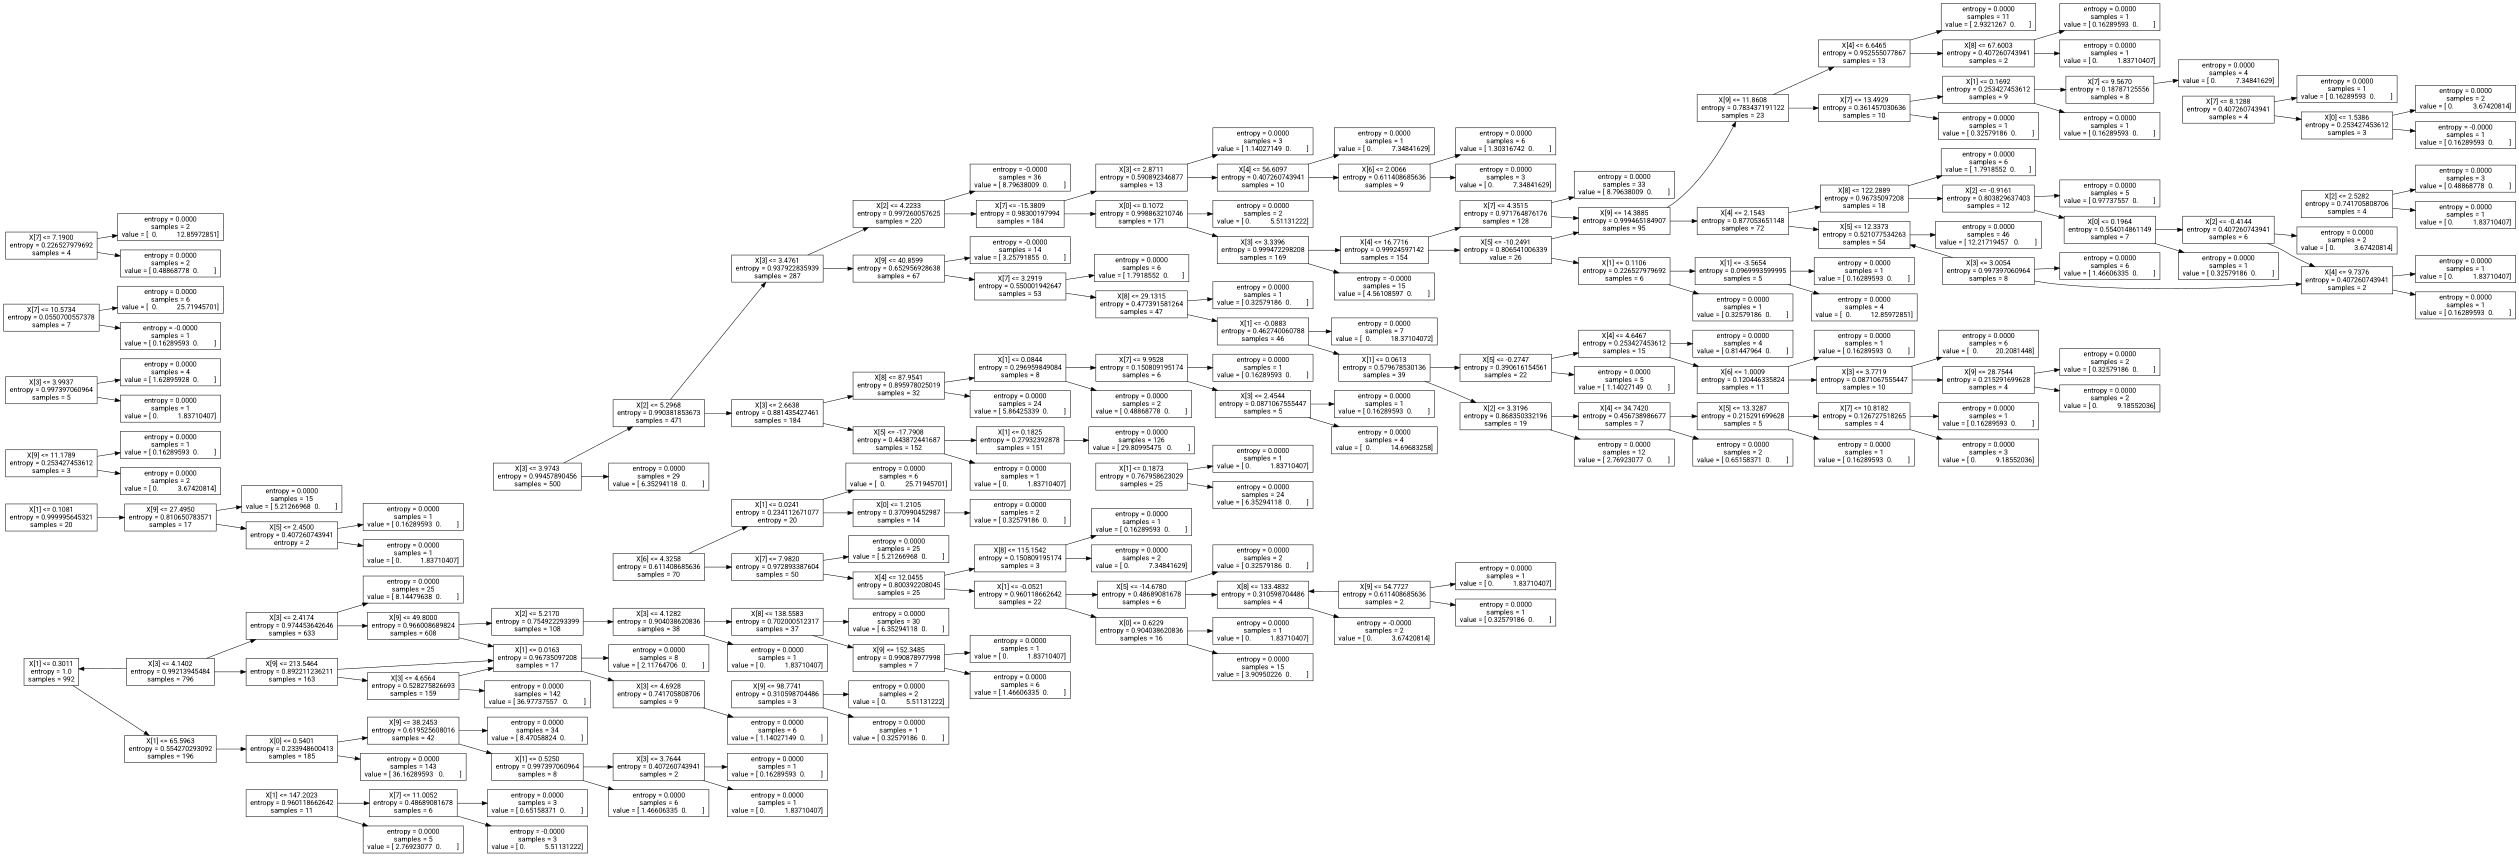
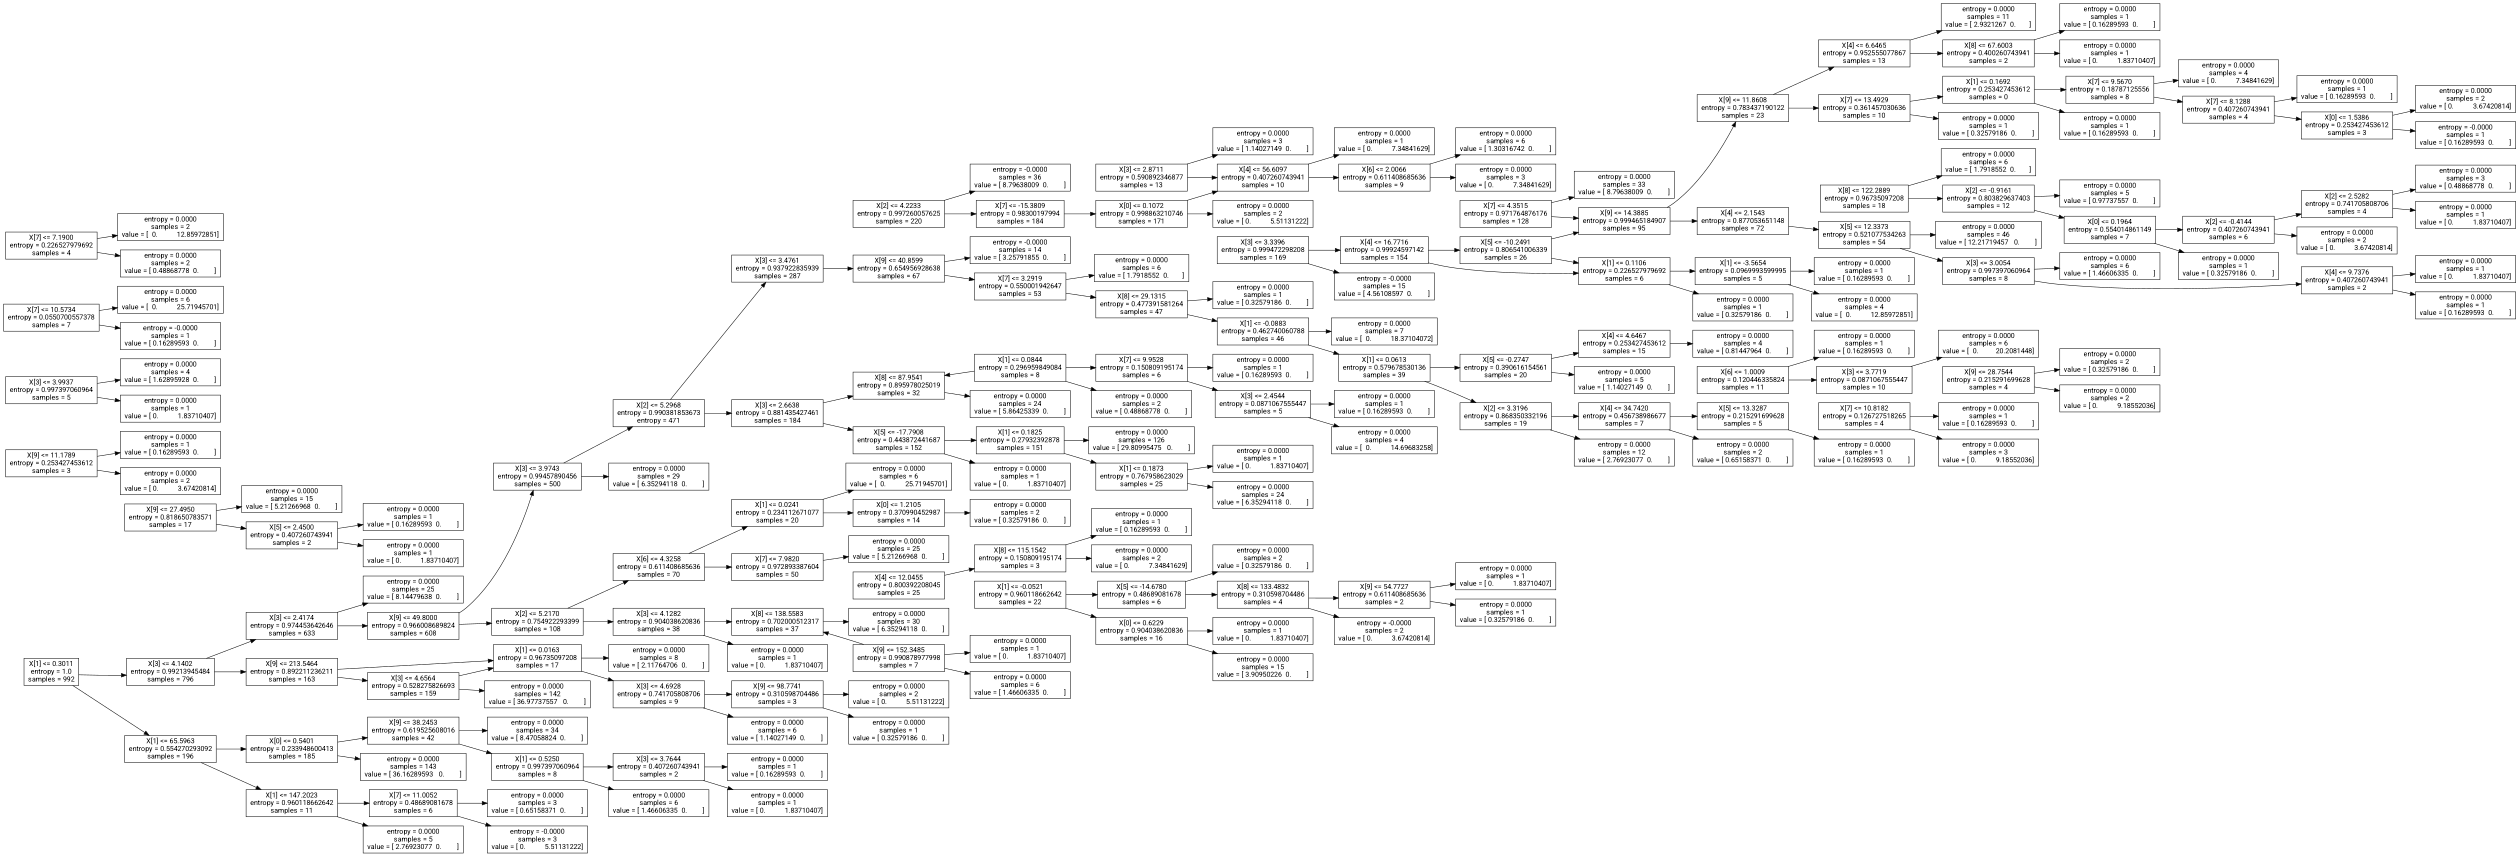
node "X[8] <= 67.6003 entropy = 0.407260743941 samples = 2": label "X[8] <= 67.6003 entropy = 0.407260743941 samples = 2" -> "X[8] <= 67.6003 entropy = 0.400260743941 samples = 2"
node "X[1] <= 0.1692 entropy = 0.253427453612 samples = 9": label "X[1] <= 0.1692 entropy = 0.253427453612 samples = 9" -> "X[1] <= 0.1692 entropy = 0.253427453612 samples = 0"
edge "X[7] <= 9.5670 entropy = 0.18787125556 samples = 8" -> "X[7] <= 8.1288 entropy = 0.407260743941 samples = 4": added
node "X[9] <= 11.8608 entropy = 0.783437191122 samples = 23": label "X[9] <= 11.8608 entropy = 0.783437191122 samples = 23" -> "X[9] <= 11.8608 entropy = 0.783437190122 samples = 23"
edge "X[7] <= -15.3809 entropy = 0.98300197994 samples = 184" -> "X[3] <= 2.8711 entropy = 0.590892346877 samples = 13": removed
edge "X[4] <= 2.1543 entropy = 0.877053651148 samples = 72" -> "X[8] <= 122.2889 entropy = 0.96735097208 samples = 18": removed
edge "X[0] <= 0.1072 entropy = 0.998863210746 samples = 171" -> "X[3] <= 3.3396 entropy = 0.999472298208 samples = 169": now "X[0] <= 0.1072 entropy = 0.998863210746 samples = 171" -> "X[4] <= 56.6097 entropy = 0.407260743941 samples = 10"
edge "X[4] <= 16.7716 entropy = 0.99924597142 samples = 154" -> "X[7] <= 4.3515 entropy = 0.971764876176 samples = 128": now "X[4] <= 16.7716 entropy = 0.99924597142 samples = 154" -> "X[1] <= 0.1106 entropy = 0.226527979692 samples = 6"
edge "X[3] <= 3.4761 entropy = 0.937922835939 samples = 287" -> "X[2] <= 4.2233 entropy = 0.997260057625 samples = 220": removed
node "X[5] <= -10.2491 entropy = 0.806541006339 value = 26": label "X[5] <= -10.2491 entropy = 0.806541006339 value = 26" -> "X[5] <= -10.2491 entropy = 0.806541006339 samples = 26"
edge "X[3] <= 3.0054 entropy = 0.997397060964 samples = 8" -> "X[5] <= 12.3373 entropy = 0.521077534263 samples = 54": reversed
edge "X[2] <= -0.4144 entropy = 0.407260743941 samples = 6" -> "X[4] <= 9.7376 entropy = 0.407260743941 samples = 2": now "X[2] <= -0.4144 entropy = 0.407260743941 samples = 6" -> "X[2] <= 2.5282 entropy = 0.741705808706 samples = 4"
node "X[9] <= 40.8599 entropy = 0.652956928638 samples = 67": label "X[9] <= 40.8599 entropy = 0.652956928638 samples = 67" -> "X[9] <= 40.8599 entropy = 0.654956928638 samples = 67"
edge "X[4] <= 4.6467 entropy = 0.253427453612 samples = 15" -> "X[6] <= 1.0009 entropy = 0.120446335824 samples = 11": removed
node "X[5] <= -0.2747 entropy = 0.390616154561 samples = 22": label "X[5] <= -0.2747 entropy = 0.390616154561 samples = 22" -> "X[5] <= -0.2747 entropy = 0.390616154561 samples = 20"
edge "X[3] <= 3.7719 entropy = 0.0871067555447 samples = 10" -> "X[9] <= 28.7544 entropy = 0.215291699628 samples = 4": removed
edge "X[8] <= 87.9541 entropy = 0.895978025019 samples = 32" -> "X[1] <= 0.0844 entropy = 0.296959849084 samples = 8": reversed
node "X[2] <= 5.2968 entropy = 0.990381853673 samples = 471": label "X[2] <= 5.2968 entropy = 0.990381853673 samples = 471" -> "X[2] <= 5.2968 entropy = 0.990381853673 entropy = 471"
edge "X[5] <= 13.3287 entropy = 0.215291699628 samples = 5" -> "X[7] <= 10.8182 entropy = 0.126727518265 samples = 4": removed
edge "X[1] <= 0.1825 entropy = 0.27932392878 samples = 151" -> "X[1] <= 0.1873 entropy = 0.767958623029 samples = 25": added
node "X[1] <= 0.0241 entropy = 0.234112671077 entropy = 20": label "X[1] <= 0.0241 entropy = 0.234112671077 entropy = 20" -> "X[1] <= 0.0241 entropy = 0.234112671077 samples = 20"
node "X[1] <= 0.1081 entropy = 0.999995645321 samples = 20": removed
node "X[9] <= 27.4950 entropy = 0.810650783571 samples = 17": label "X[9] <= 27.4950 entropy = 0.810650783571 samples = 17" -> "X[9] <= 27.4950 entropy = 0.818650783571 samples = 17"
node "X[5] <= 2.4500 entropy = 0.407260743941 entropy = 2": label "X[5] <= 2.4500 entropy = 0.407260743941 entropy = 2" -> "X[5] <= 2.4500 entropy = 0.407260743941 samples = 2"
edge "X[7] <= 7.9820 entropy = 0.972893387604 samples = 50" -> "X[4] <= 12.0455 entropy = 0.800392208045 samples = 25": removed
edge "X[4] <= 12.0455 entropy = 0.800392208045 samples = 25" -> "X[1] <= -0.0521 entropy = 0.960118662642 samples = 22": removed
edge "X[9] <= 54.7727 entropy = 0.611408685636 samples = 2" -> "X[8] <= 133.4832 entropy = 0.310598704486 samples = 4": reversed
edge "X[2] <= 5.2170 entropy = 0.754922293399 samples = 108" -> "X[6] <= 4.3258 entropy = 0.611408685636 samples = 70": added
edge "X[8] <= 138.5583 entropy = 0.702000512317 samples = 37" -> "X[9] <= 152.3485 entropy = 0.990878977998 samples = 7": reversed
edge "X[9] <= 49.8000 entropy = 0.966008689824 samples = 608" -> "X[1] <= 0.0163 entropy = 0.96735097208 samples = 17": now "X[9] <= 49.8000 entropy = 0.966008689824 samples = 608" -> "X[3] <= 3.9743 entropy = 0.99457890456 samples = 500"
edge "X[3] <= 4.1402 entropy = 0.99213945484 samples = 796" -> "X[1] <= 0.3011 entropy = 1.0 samples = 992": reversed
edge "X[3] <= 4.6928 entropy = 0.741705808706 samples = 9" -> "X[9] <= 98.7741 entropy = 0.310598704486 samples = 3": added
edge "X[1] <= 65.5963 entropy = 0.554270293092 samples = 196" -> "X[1] <= 147.2023 entropy = 0.960118662642 samples = 11": added
